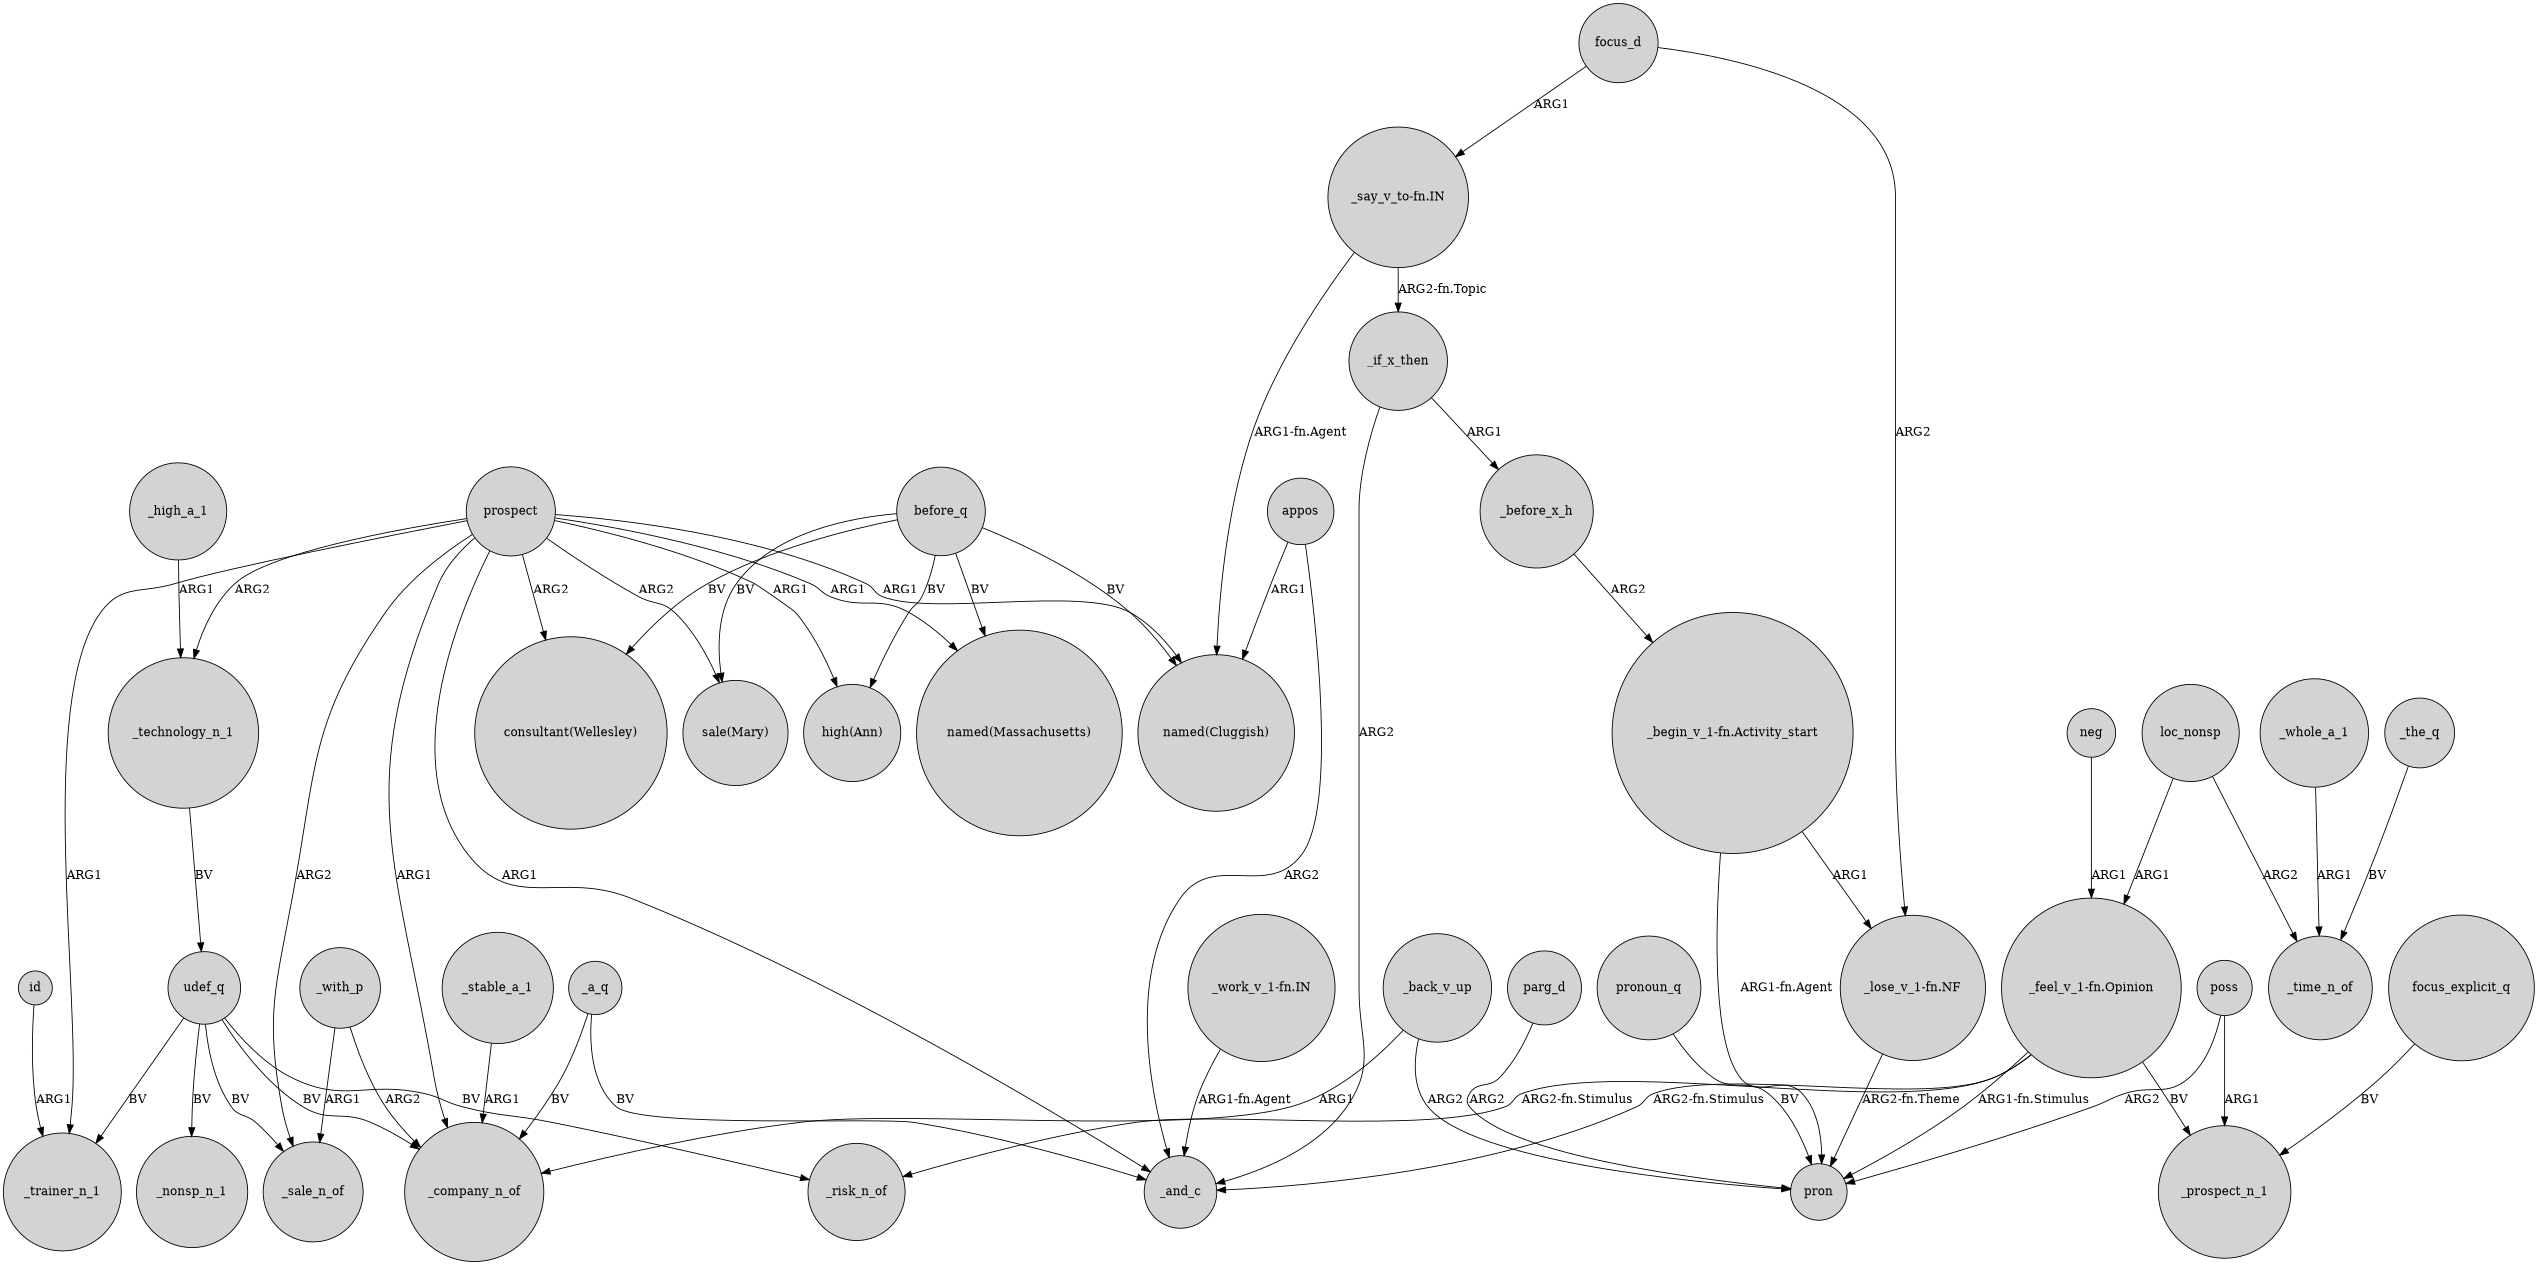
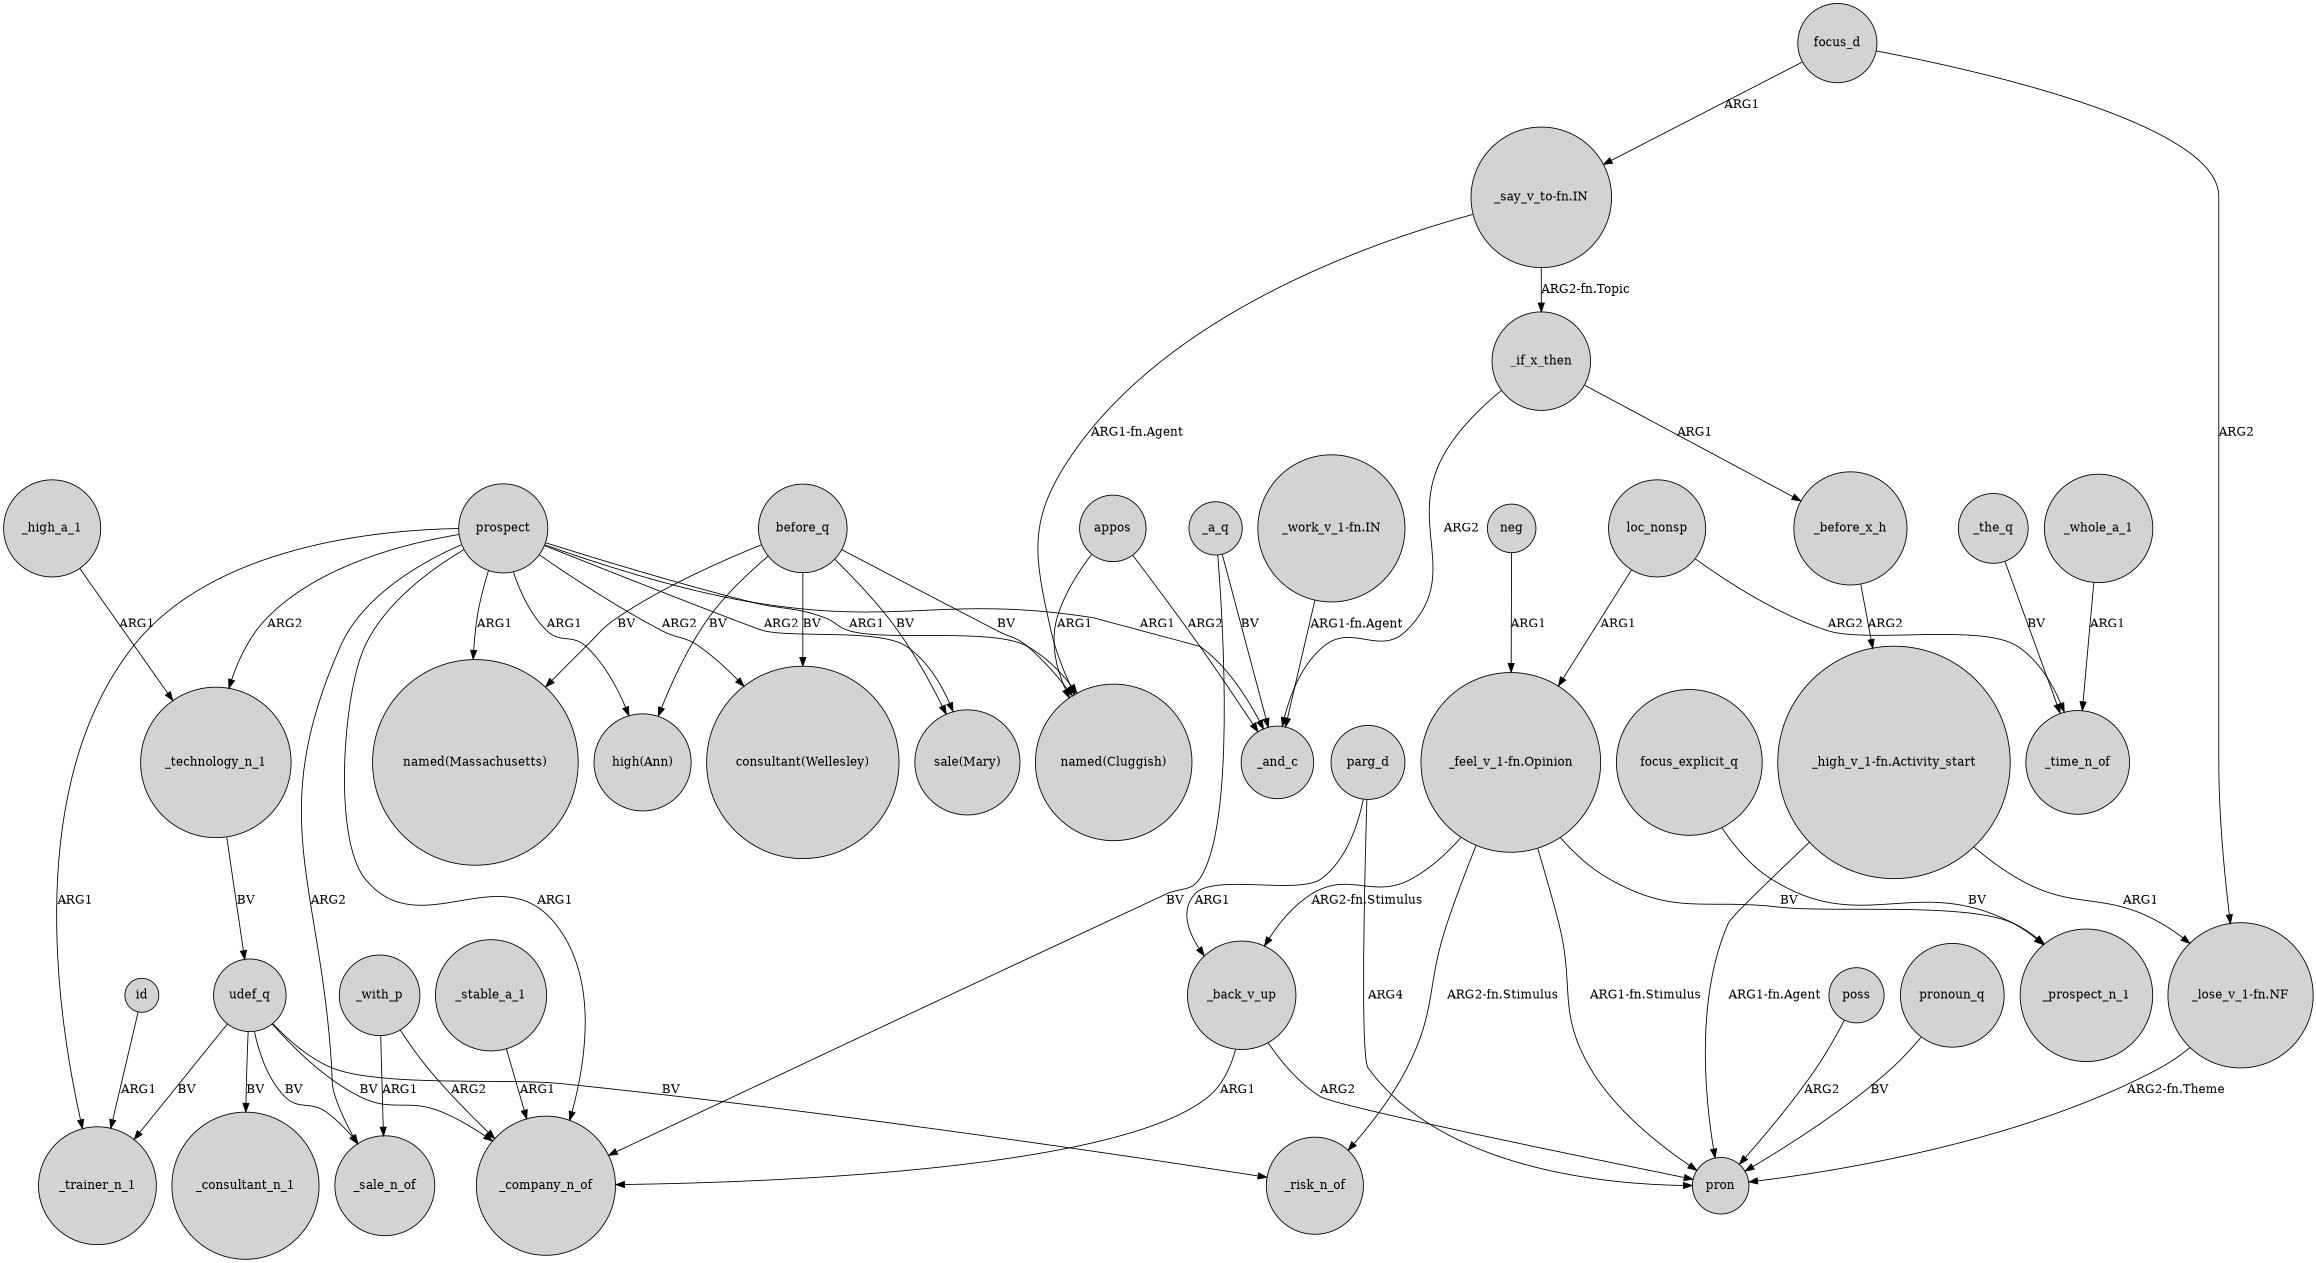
node "_begin_v_1-fn.Activity_start": label "_begin_v_1-fn.Activity_start" -> "_high_v_1-fn.Activity_start"
edge "parg_d" -> "_back_v_up": added, label "ARG1"
edge "poss" -> "_prospect_n_1": removed, label "ARG1"
edge "parg_d" -> "pron": label "ARG2" -> "ARG4"
edge "_feel_v_1-fn.Opinion" -> "_and_c": now "_feel_v_1-fn.Opinion" -> "_back_v_up"
node "_nonsp_n_1": label "_nonsp_n_1" -> "_consultant_n_1"
